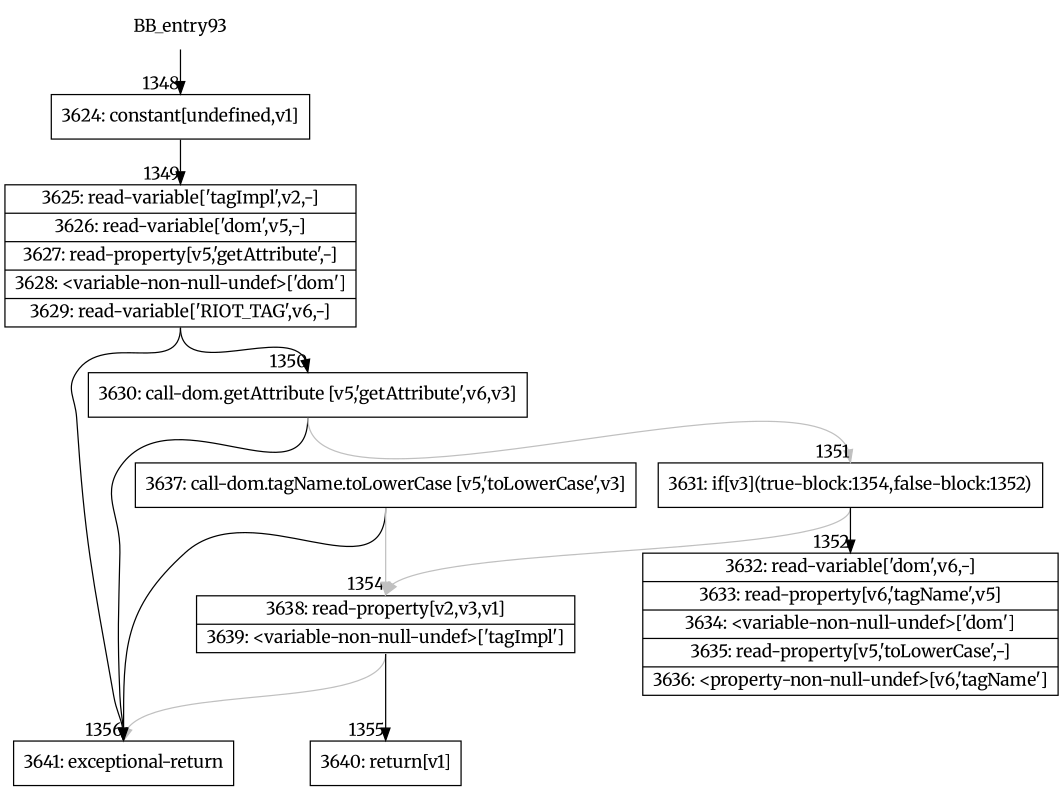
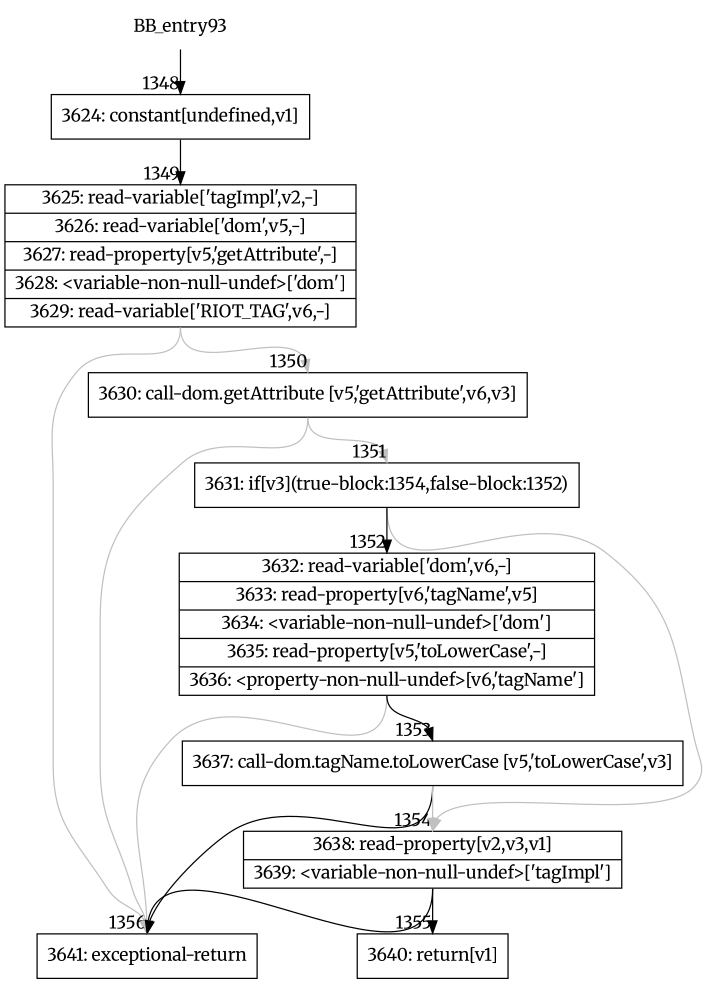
edge "3625: read-variable['tagImpl',v2,-]" -> "3630: call-dom.getAttribute [v5,'getAttribute',v6,v3]": color black -> gray
edge "3630: call-dom.getAttribute [v5,'getAttribute',v6,v3]" -> "3641: exceptional-return": color black -> gray
edge "3625: read-variable['tagImpl',v2,-]" -> "3641: exceptional-return": color black -> gray
edge "3638: read-property[v2,v3,v1]" -> "3641: exceptional-return": color gray -> black
edge "3632: read-variable['dom',v6,-]" -> "3637: call-dom.tagName.toLowerCase [v5,'toLowerCase',v3]": added
edge "3632: read-variable['dom',v6,-]" -> "3641: exceptional-return": added
